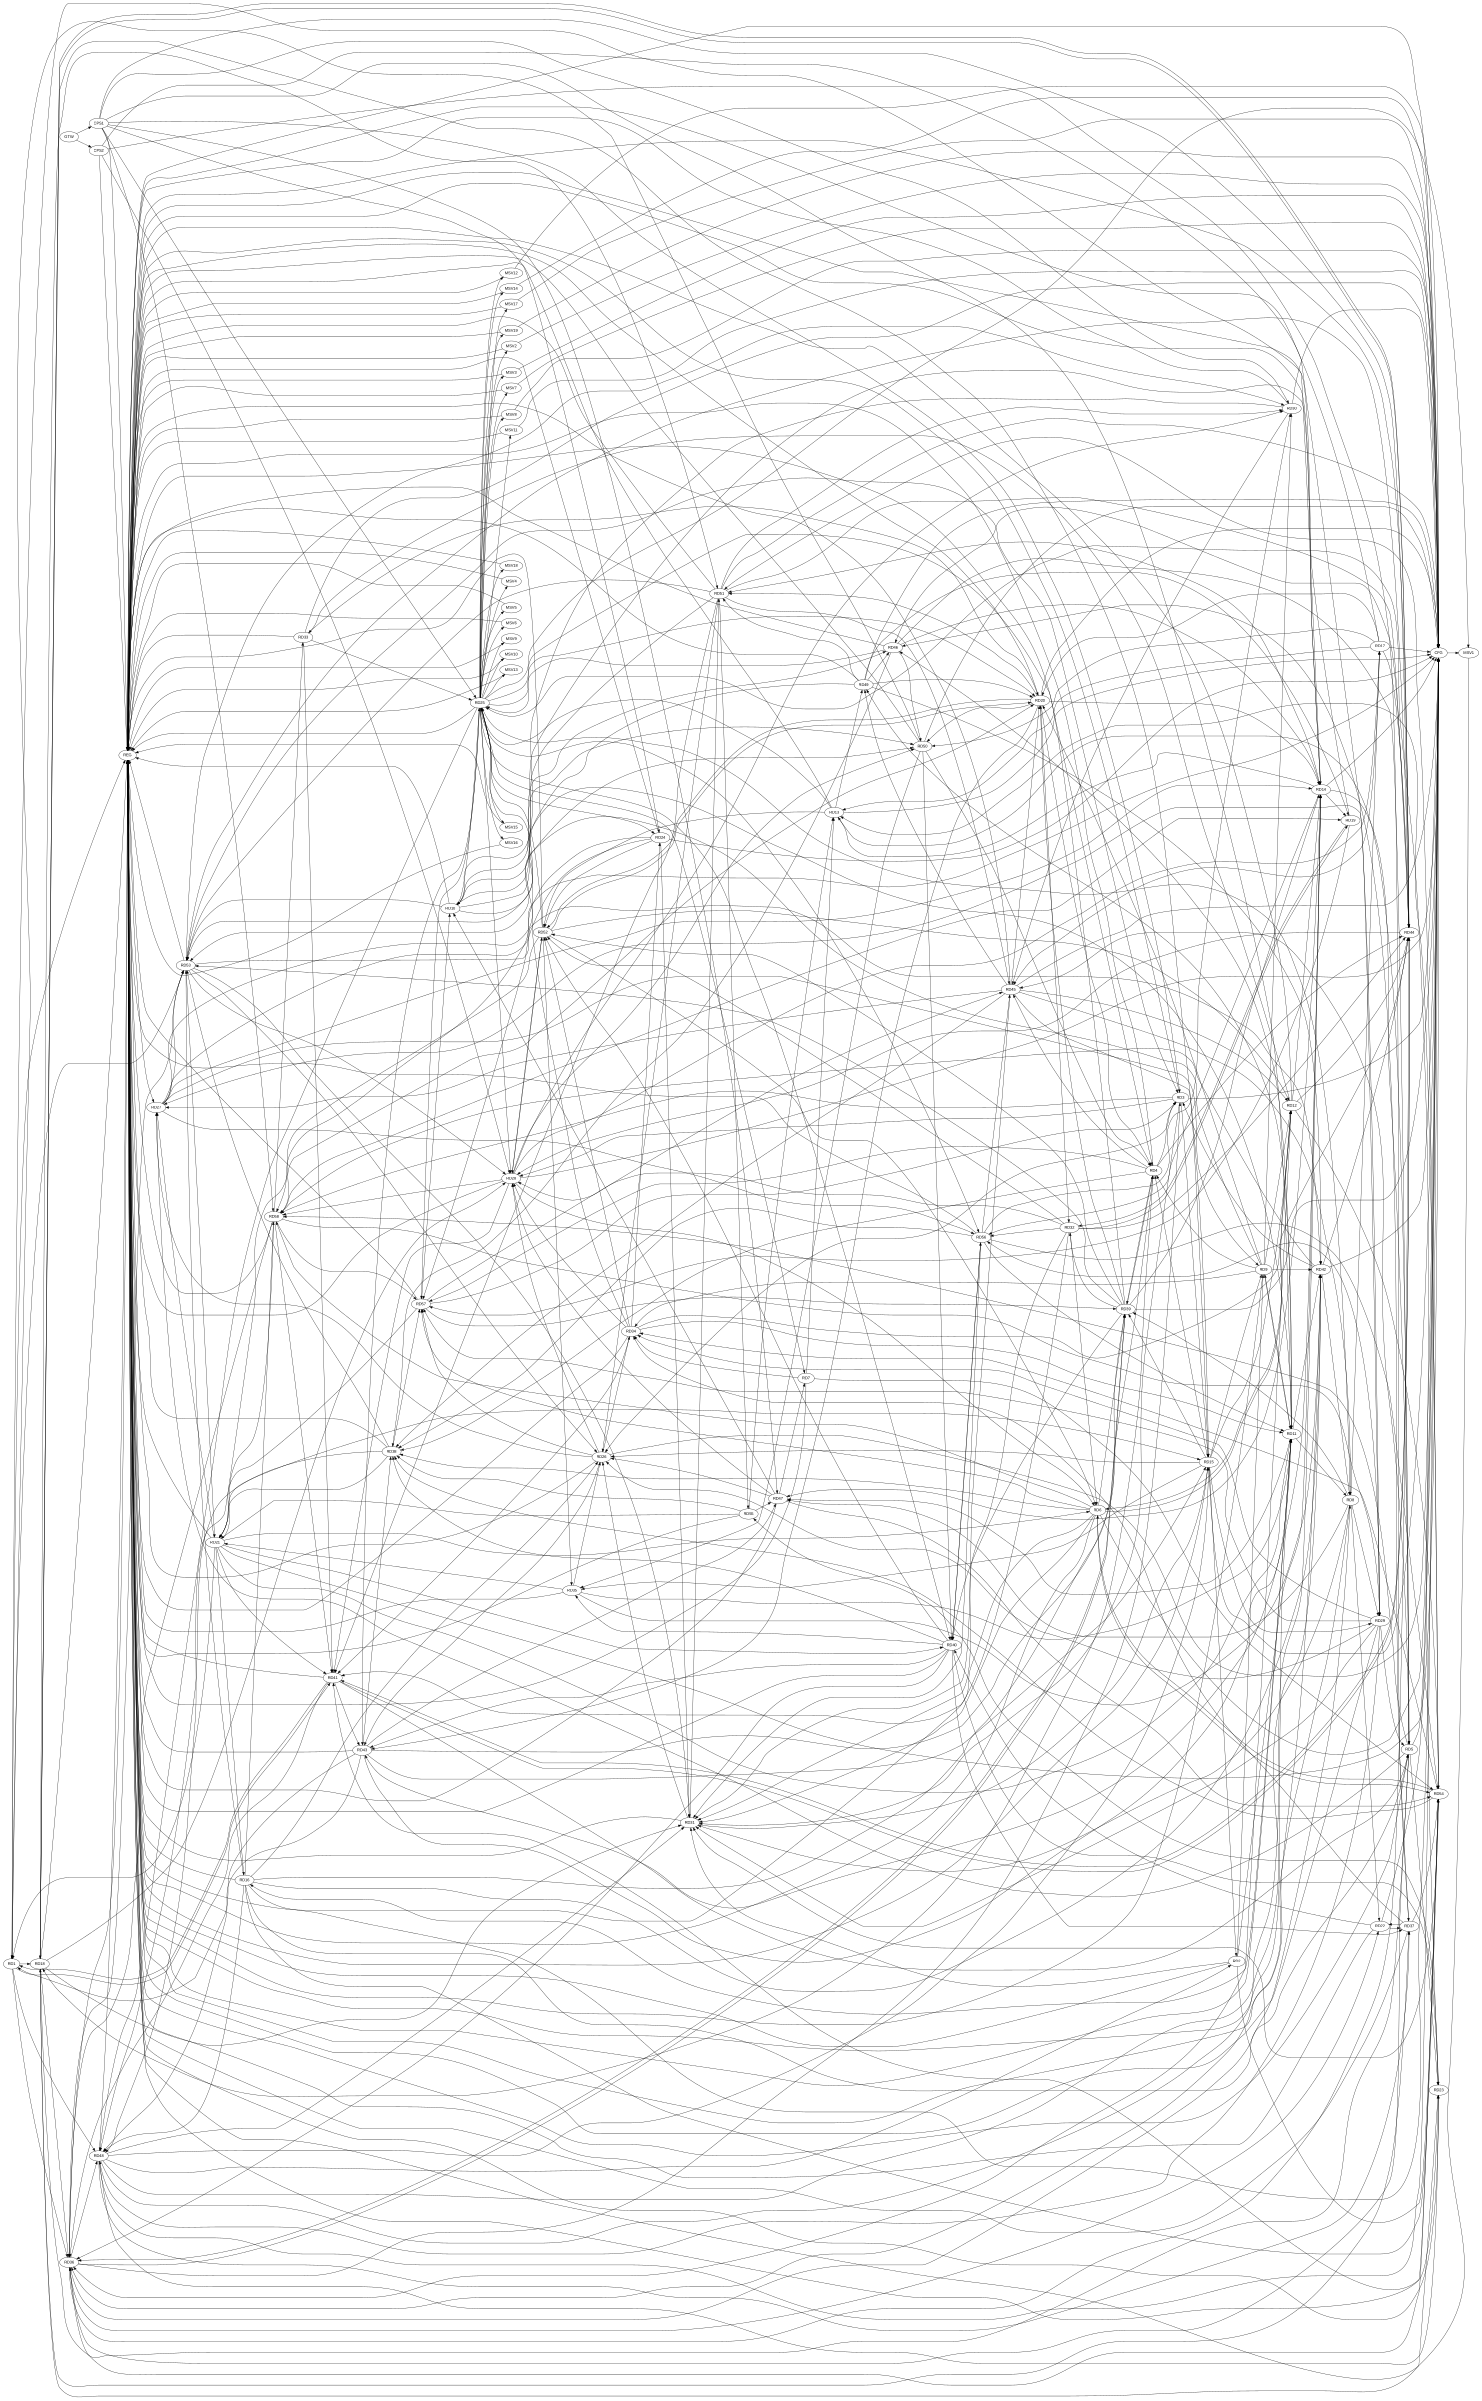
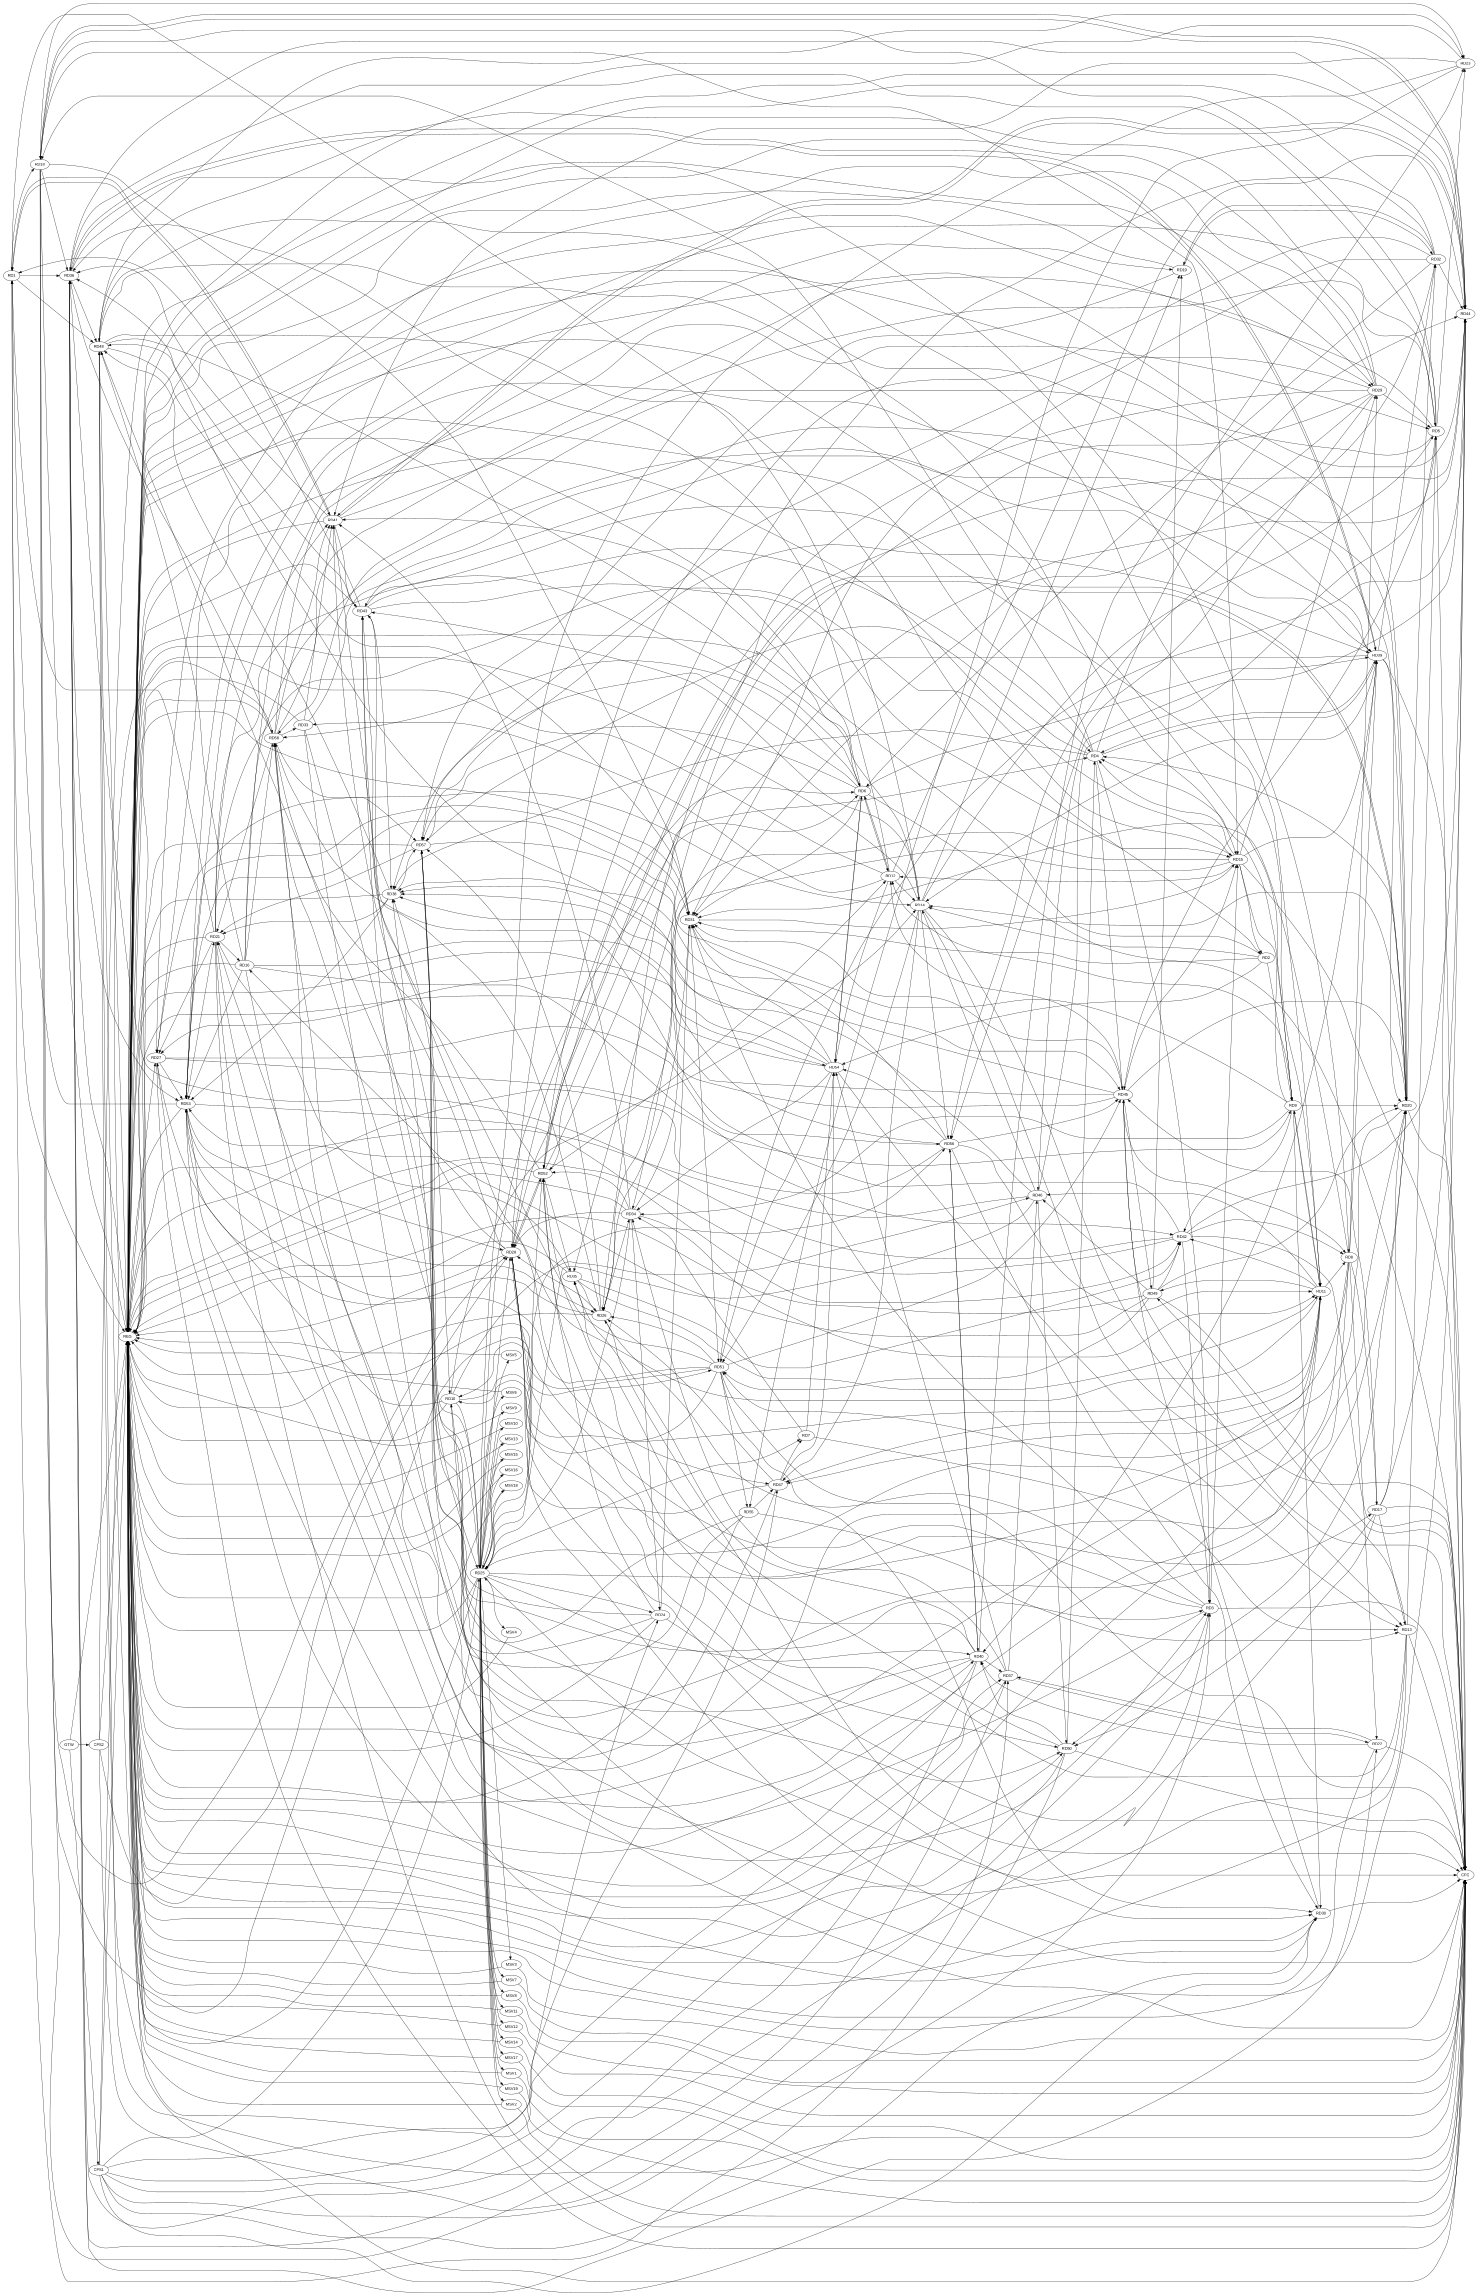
edge "CFG" -> "MSV1": reversed
edge "RD47" -> "RD28": removed
edge "RD16" -> "RD26": removed
edge "RD7" -> "REG": now "GTW" -> "REG"
